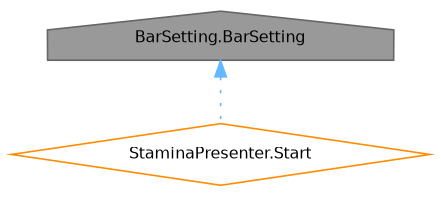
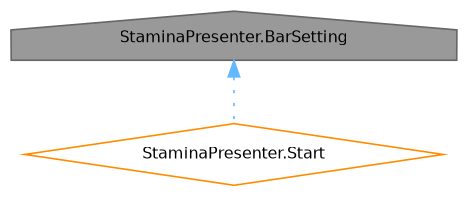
node "BarSetting.BarSetting": label "BarSetting.BarSetting" -> "StaminaPresenter.BarSetting"
